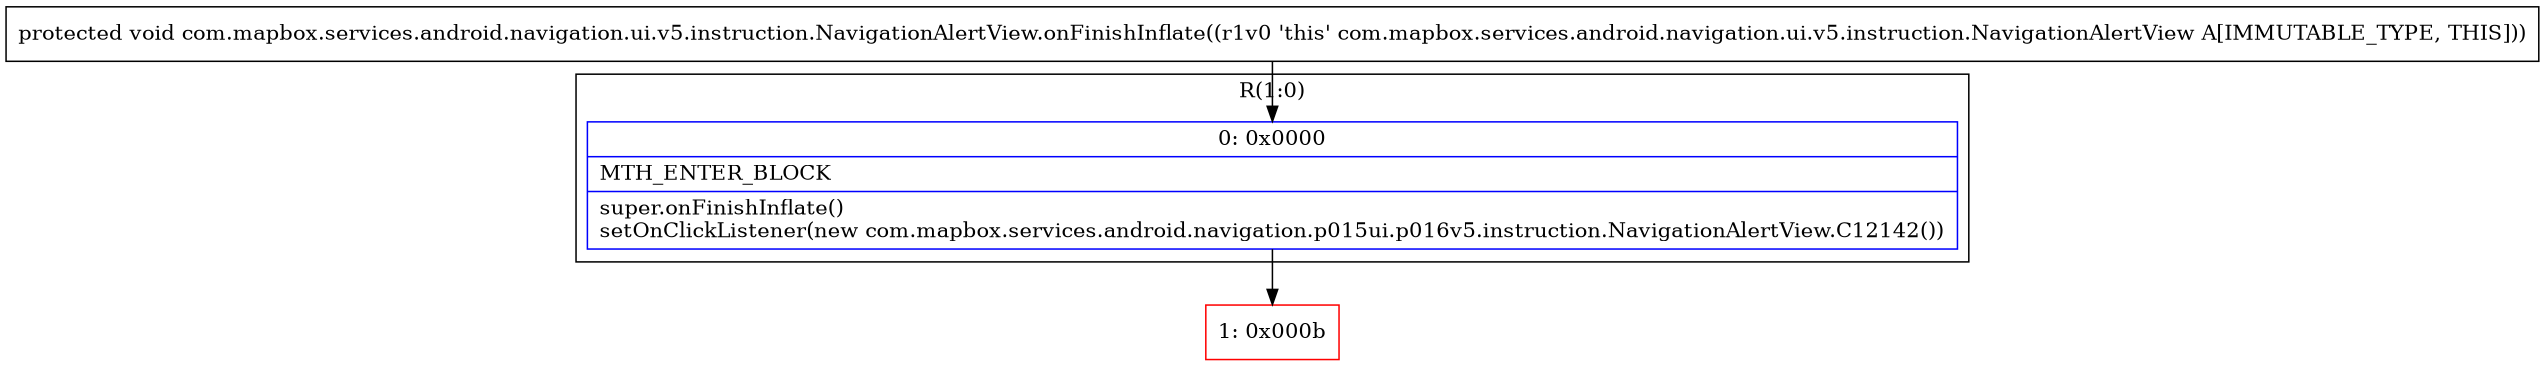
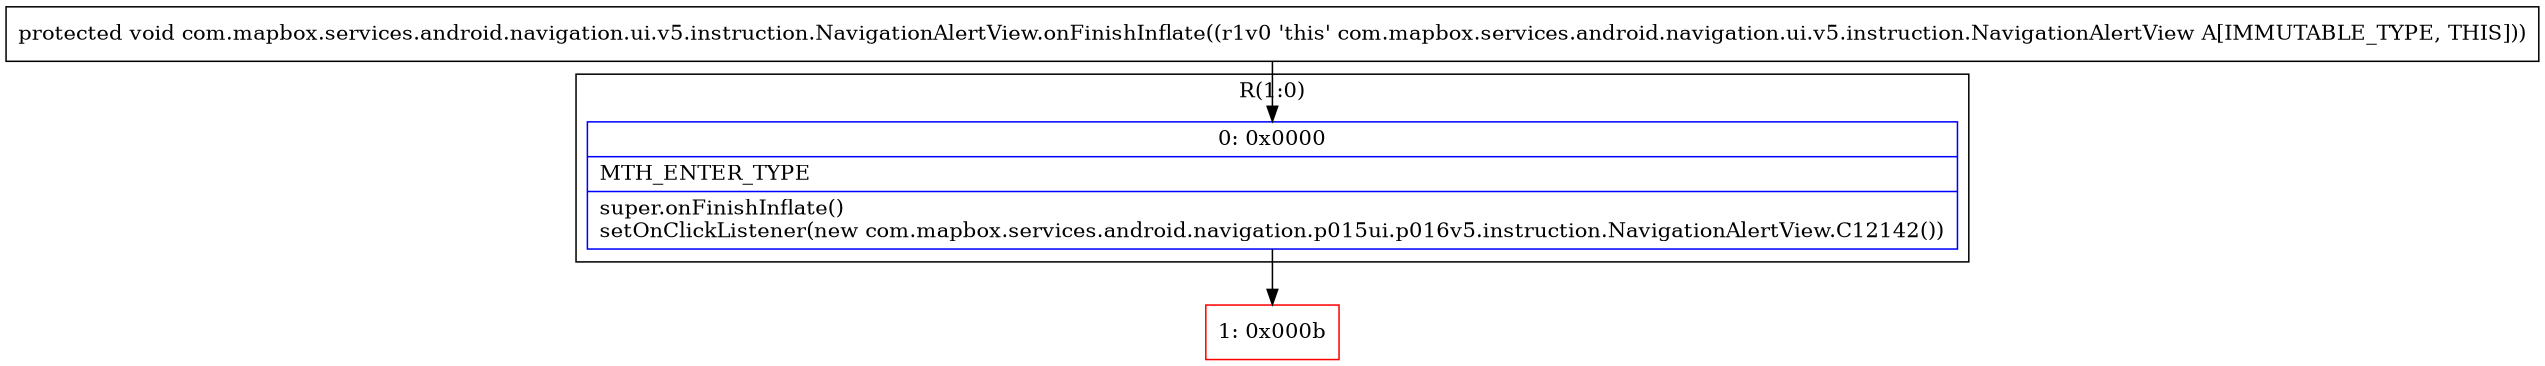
node "0: 0x0000": text "MTH_ENTER_BLOCK" -> "MTH_ENTER_TYPE"
